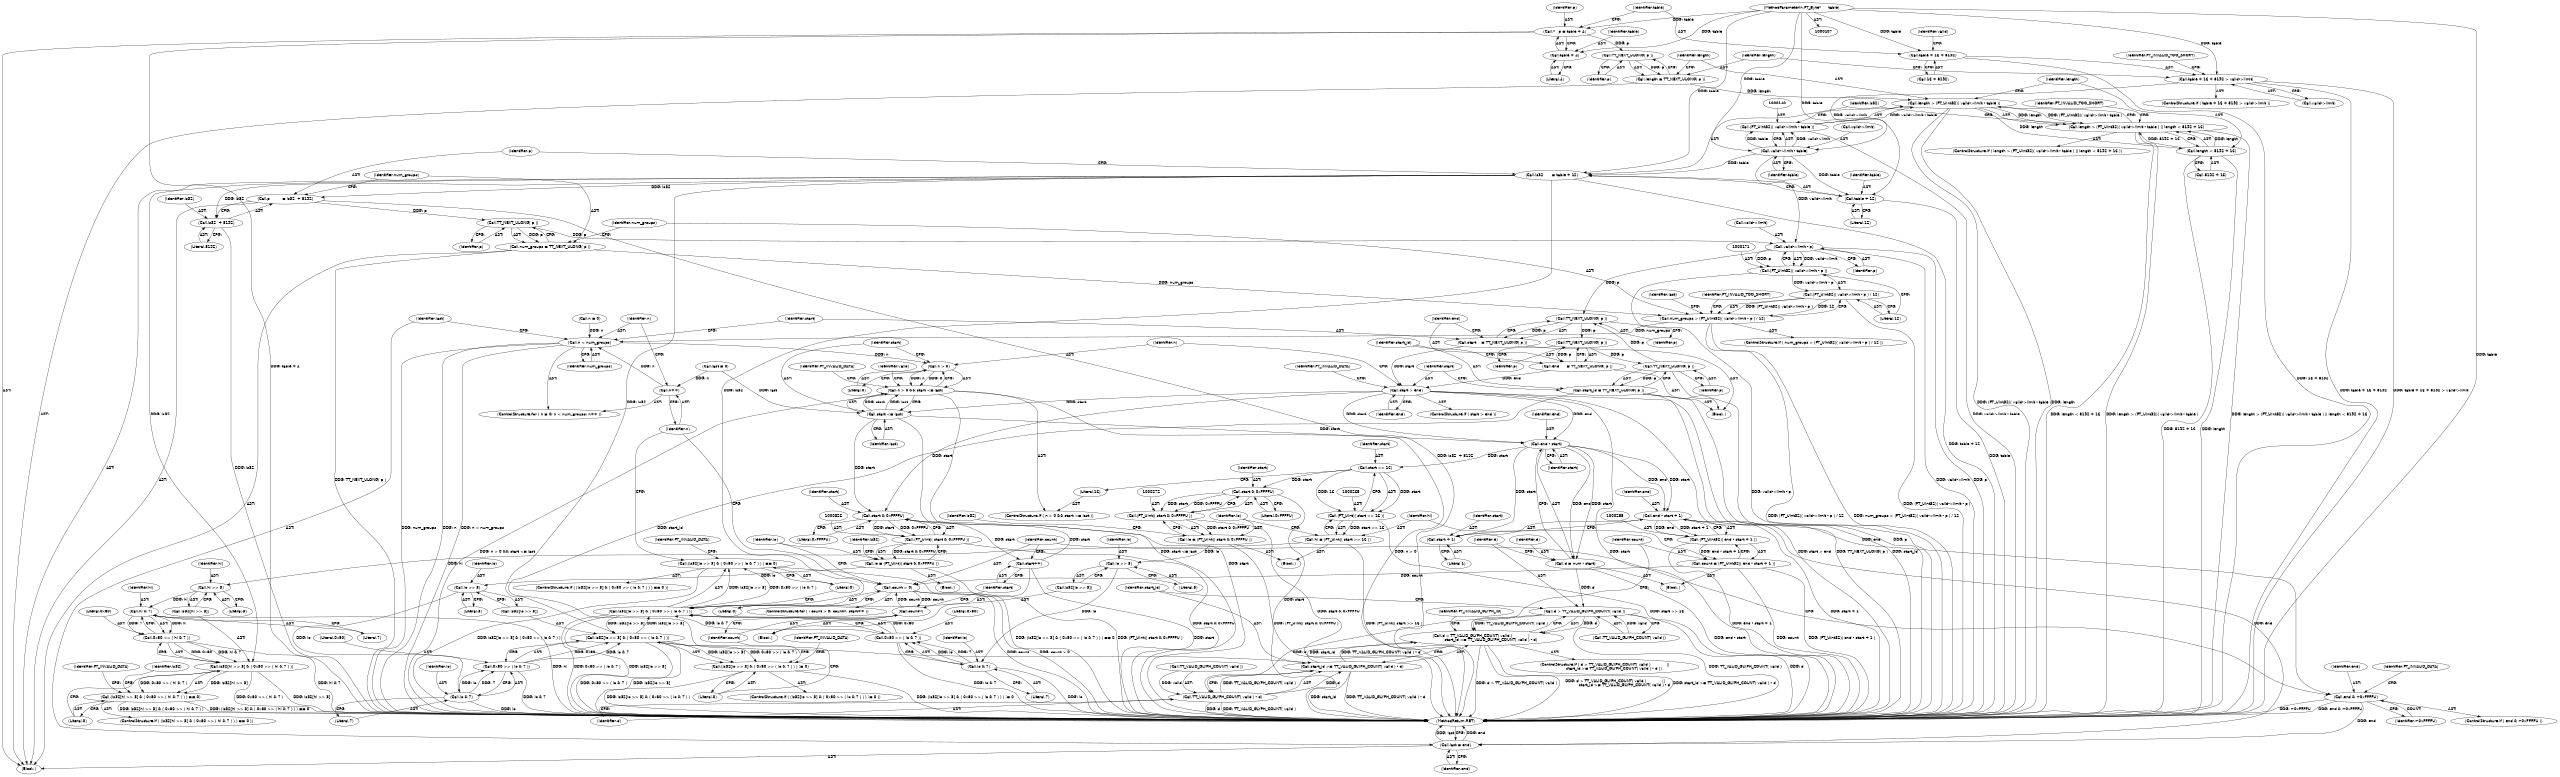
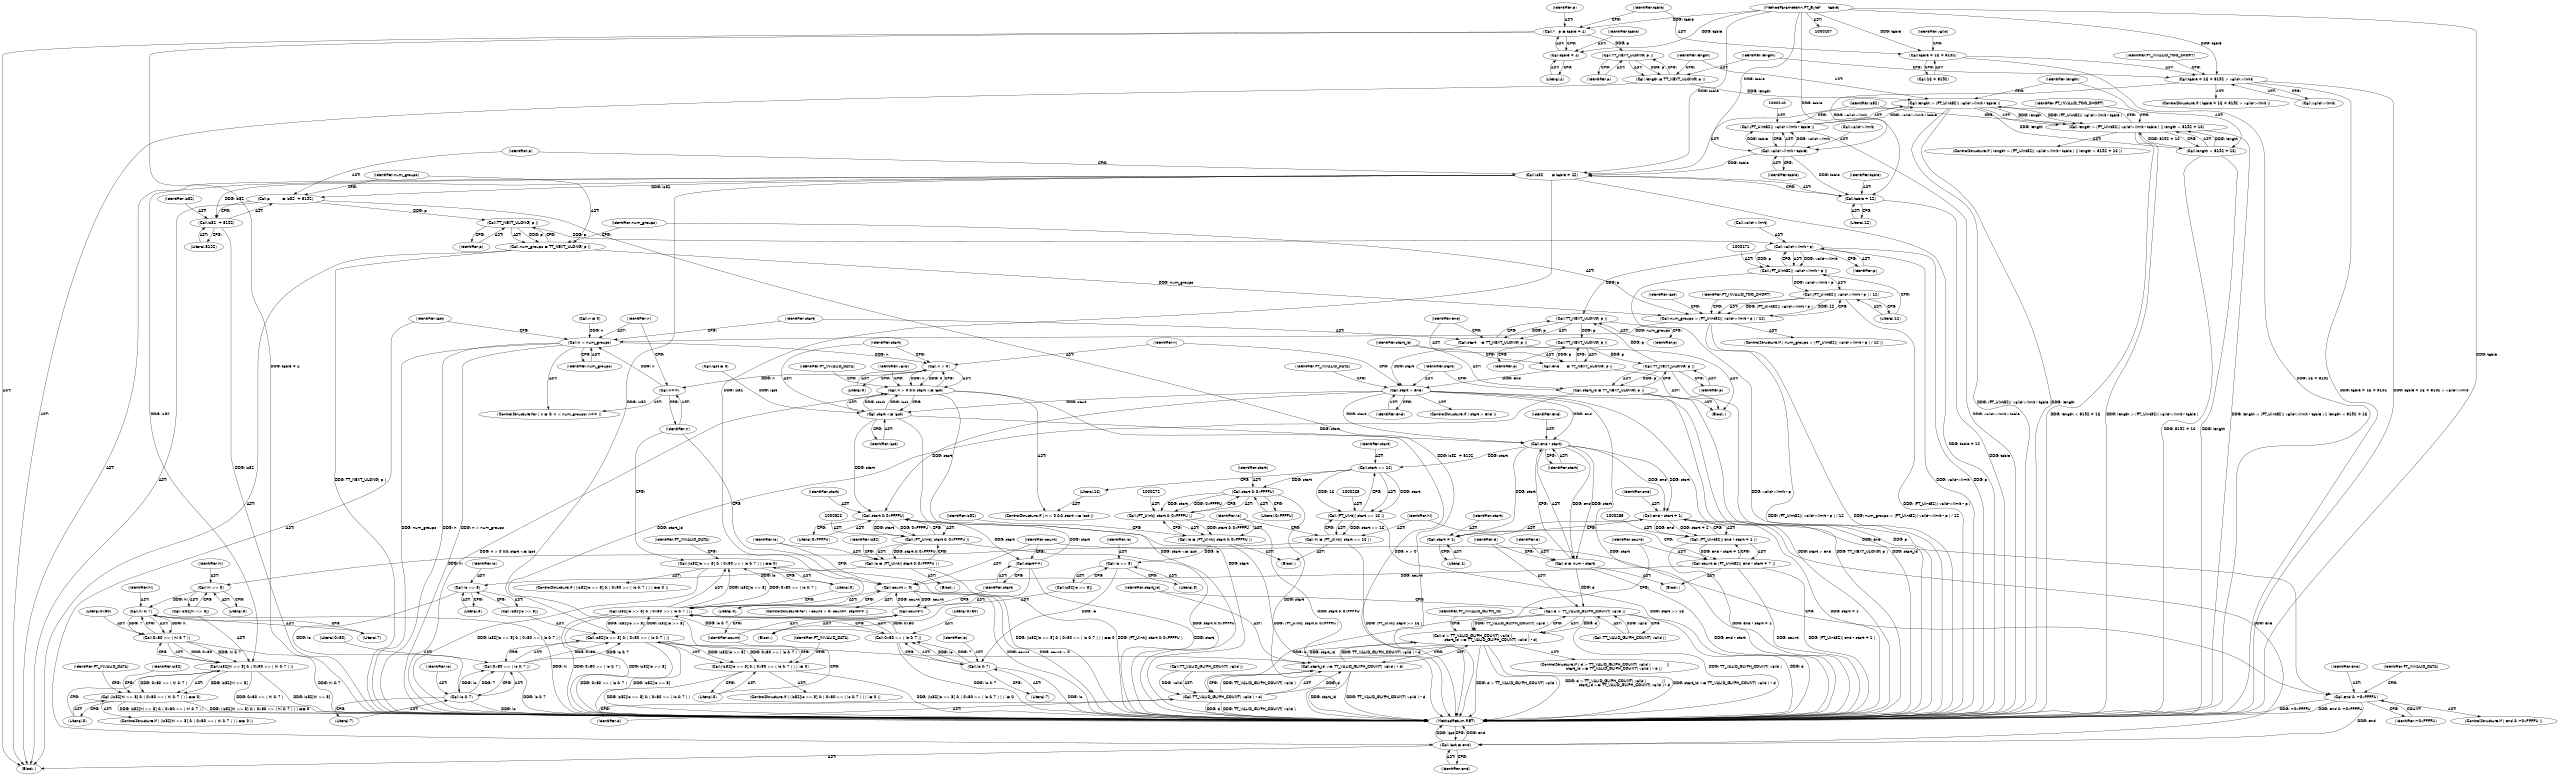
node "(Call,8192 + 16)": removed
edge "(Call,valid->limit - table)" -> "(Call,valid->limit - p)": removed, label "DDG: valid->limit"
edge "(Call,last = 0)" -> "(Call,n++)": now "(Call,n > 0)" -> "(Call,n++)"
node "(Call,count = (FT_UInt32)( end - start + 1 ))": label "(Call,count = (FT_UInt32)( end - start + 1 ))" -> "(Call,count = (FT_UInt32)( end - start + 7 ))"
